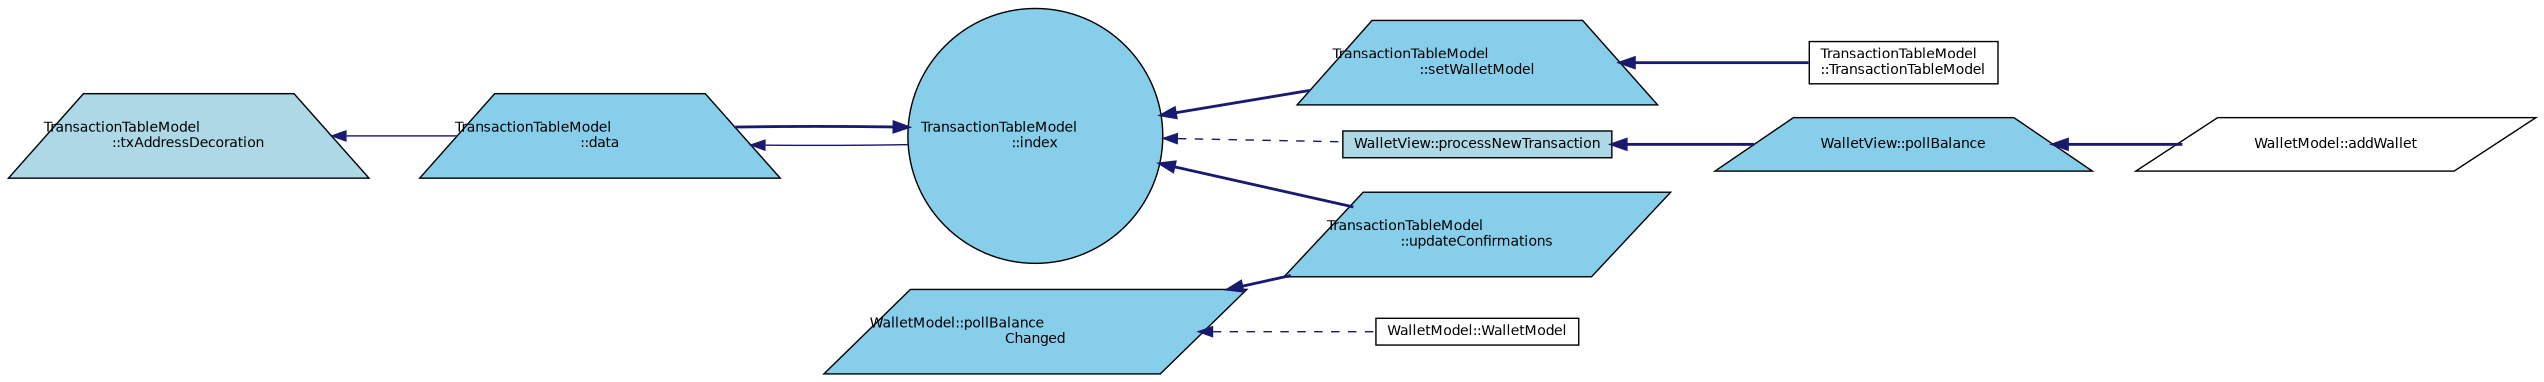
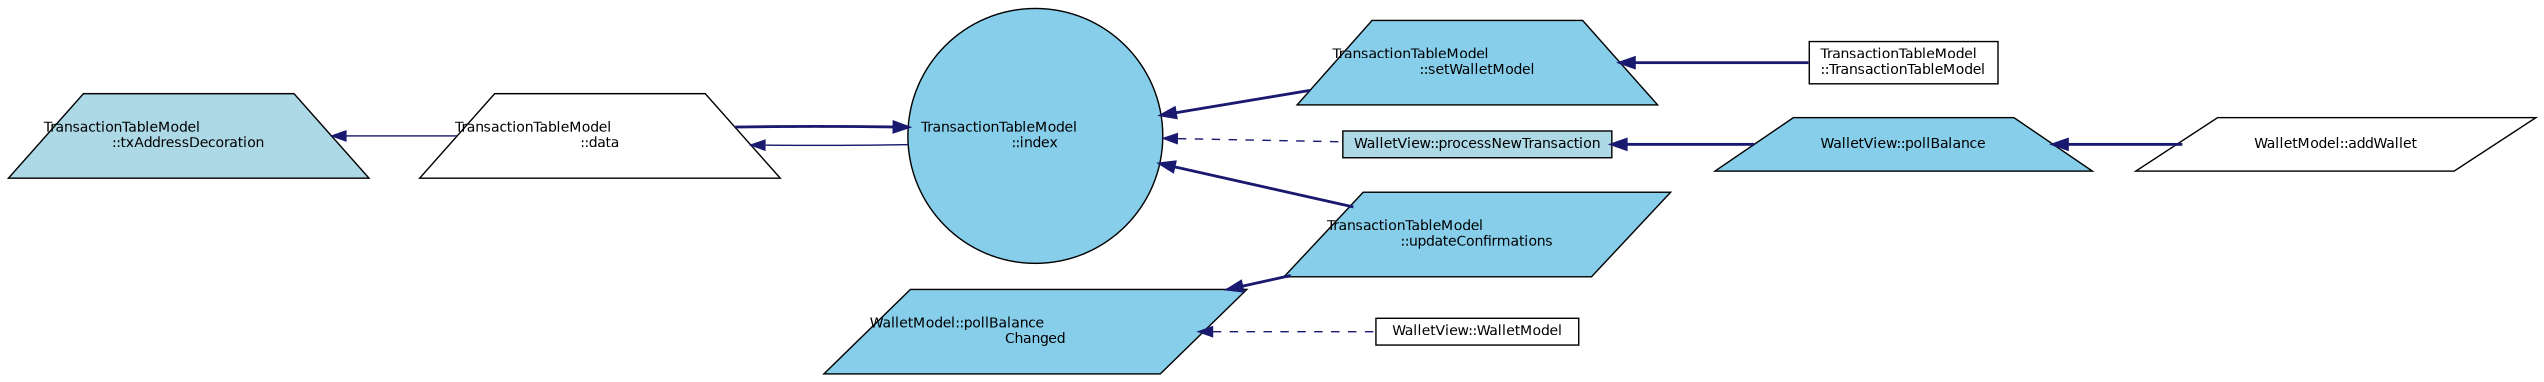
node "TransactionTableModel ::data": fillcolor skyblue -> white
node "WalletModel::WalletModel": label "WalletModel::WalletModel" -> "WalletView::WalletModel"
